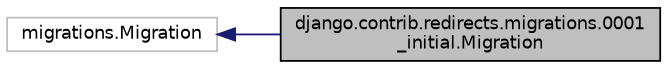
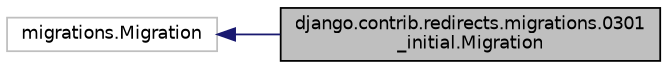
node "django.contrib.redirects.migrations.0001 _initial.Migration": label "django.contrib.redirects.migrations.0001 _initial.Migration" -> "django.contrib.redirects.migrations.0301 _initial.Migration"
